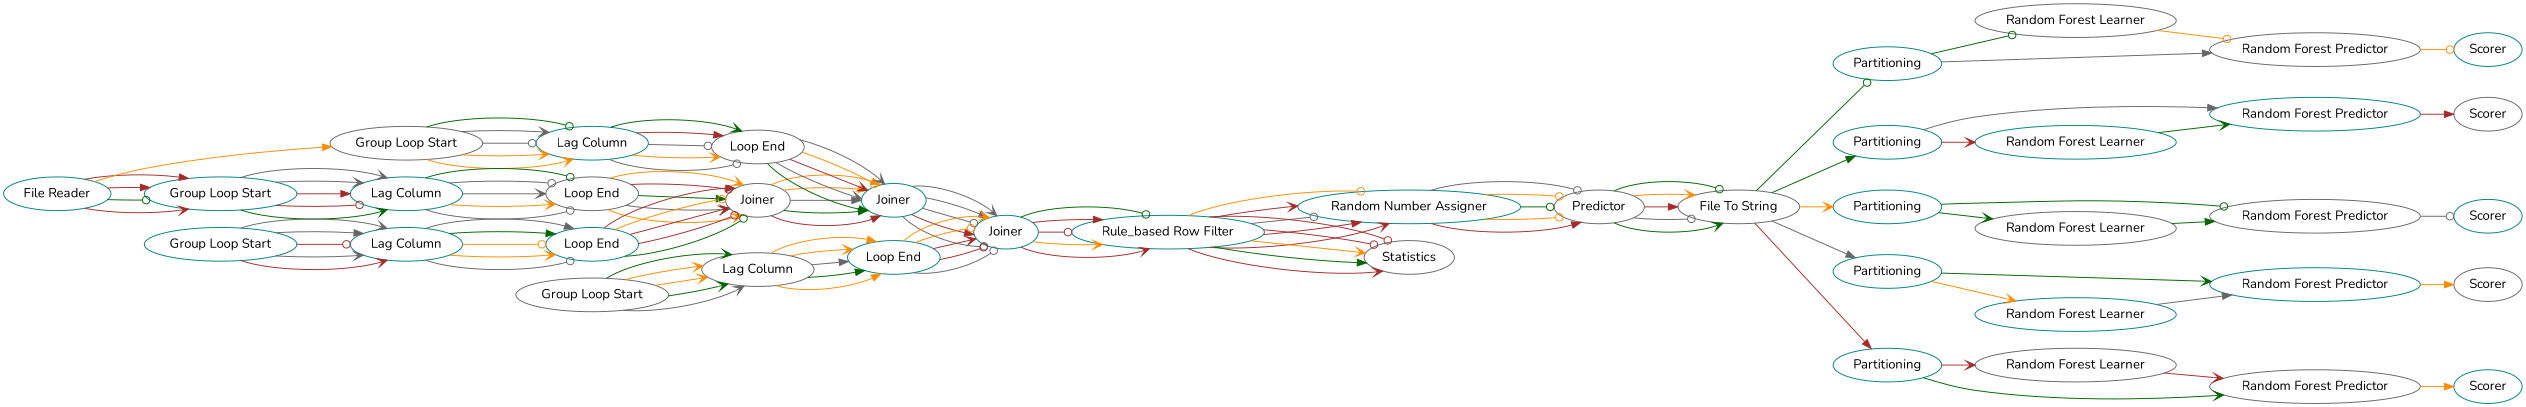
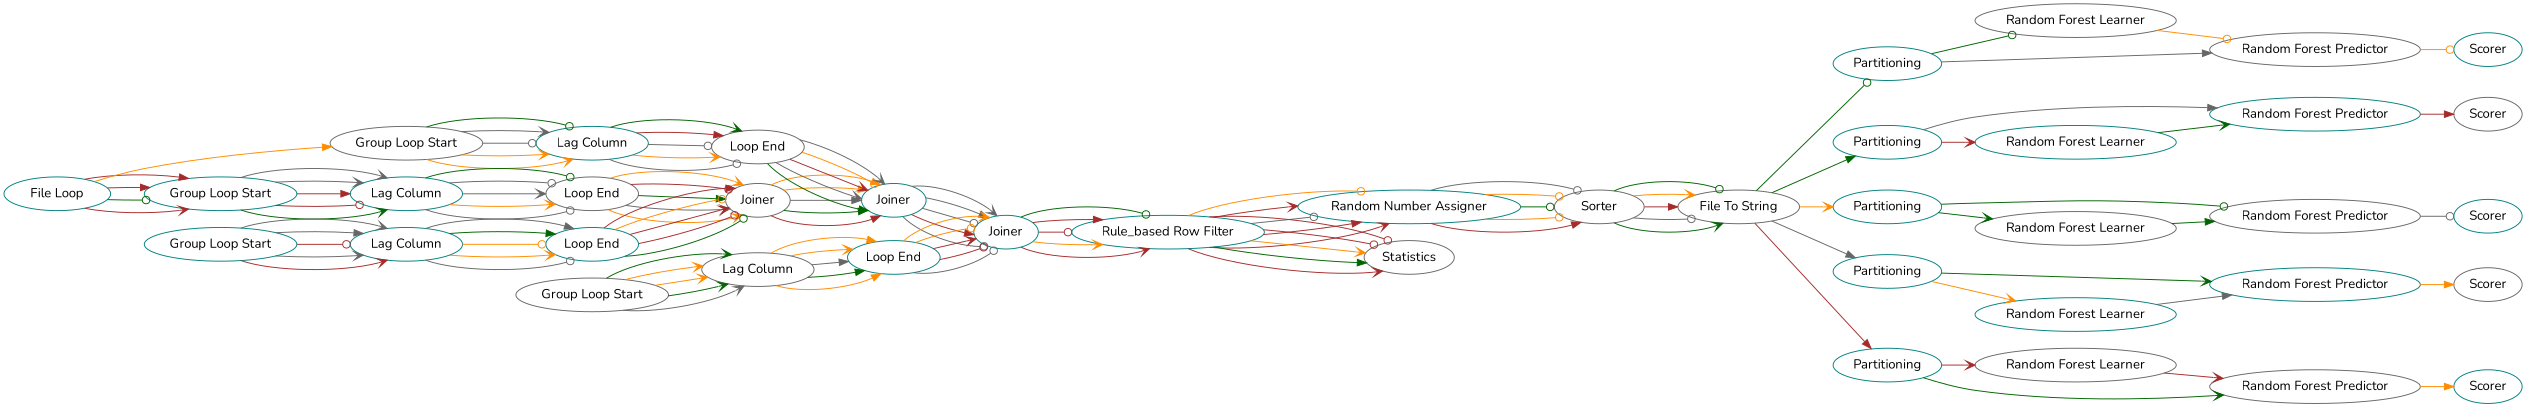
node "File Reader": label "File Reader" -> "File Loop"
node "Predictor": label "Predictor" -> "Sorter"
